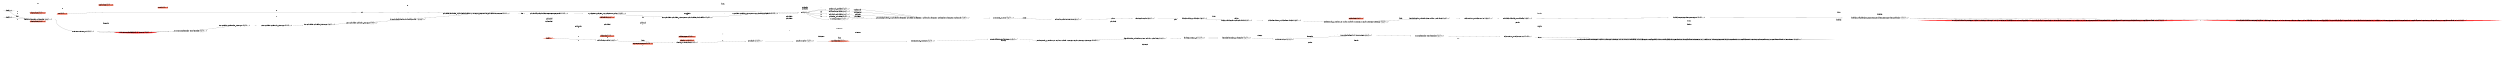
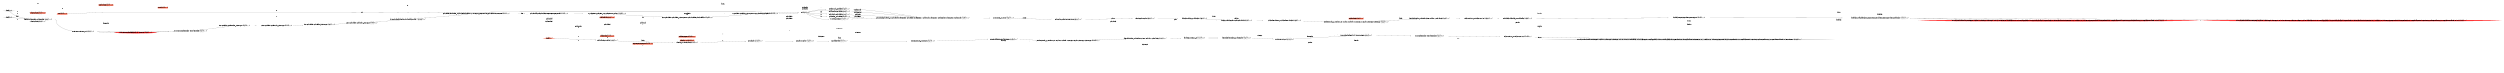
node "StreamConfig streamConfig@@@2@@@['0', '1', '0']": fillcolor tomato -> white
node "cfg.setStateBackend(backend)@@@7@@@['0', '0', '1']": fillcolor tomato -> white
